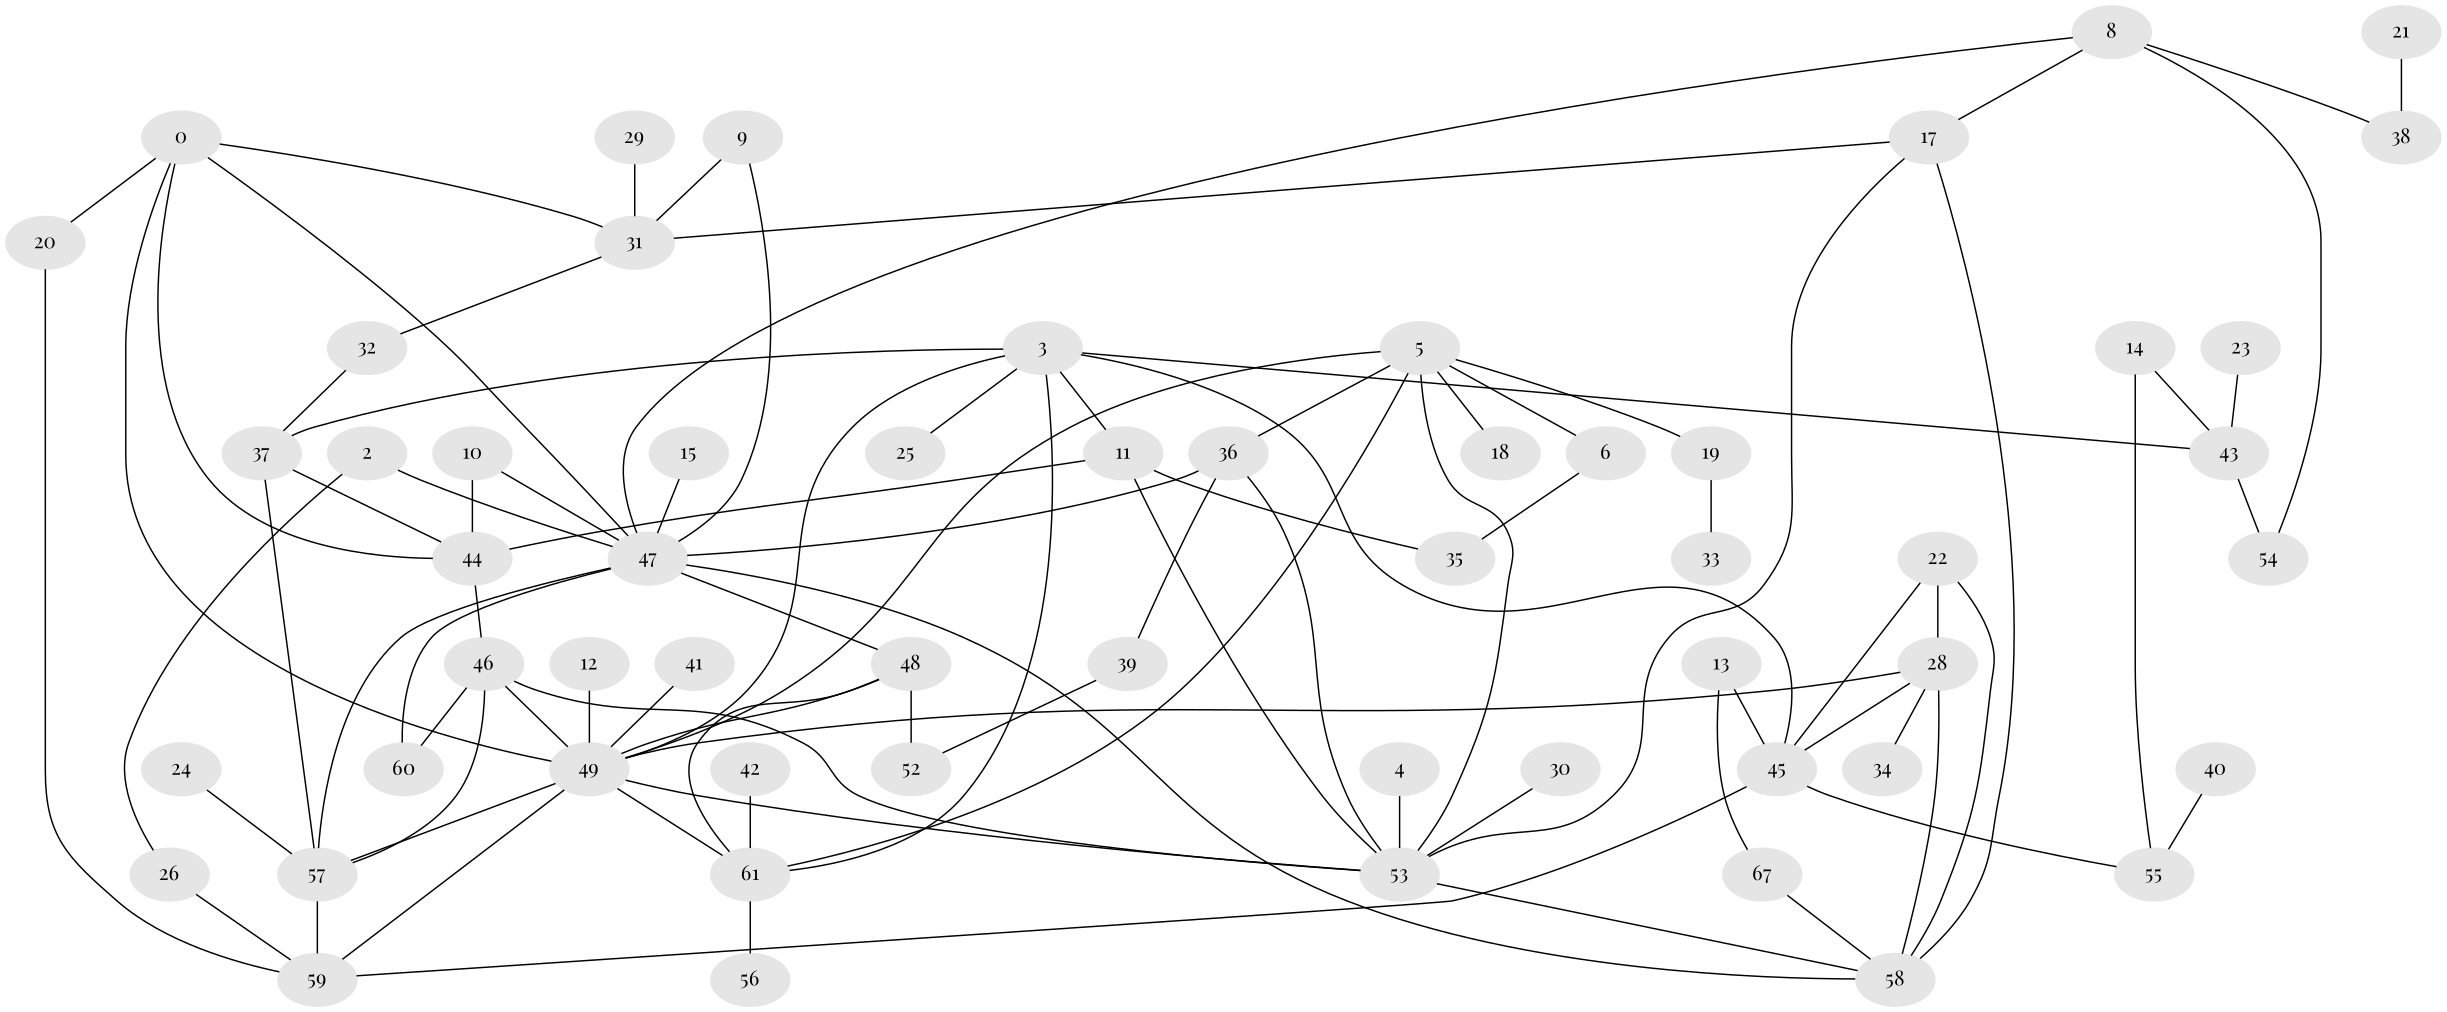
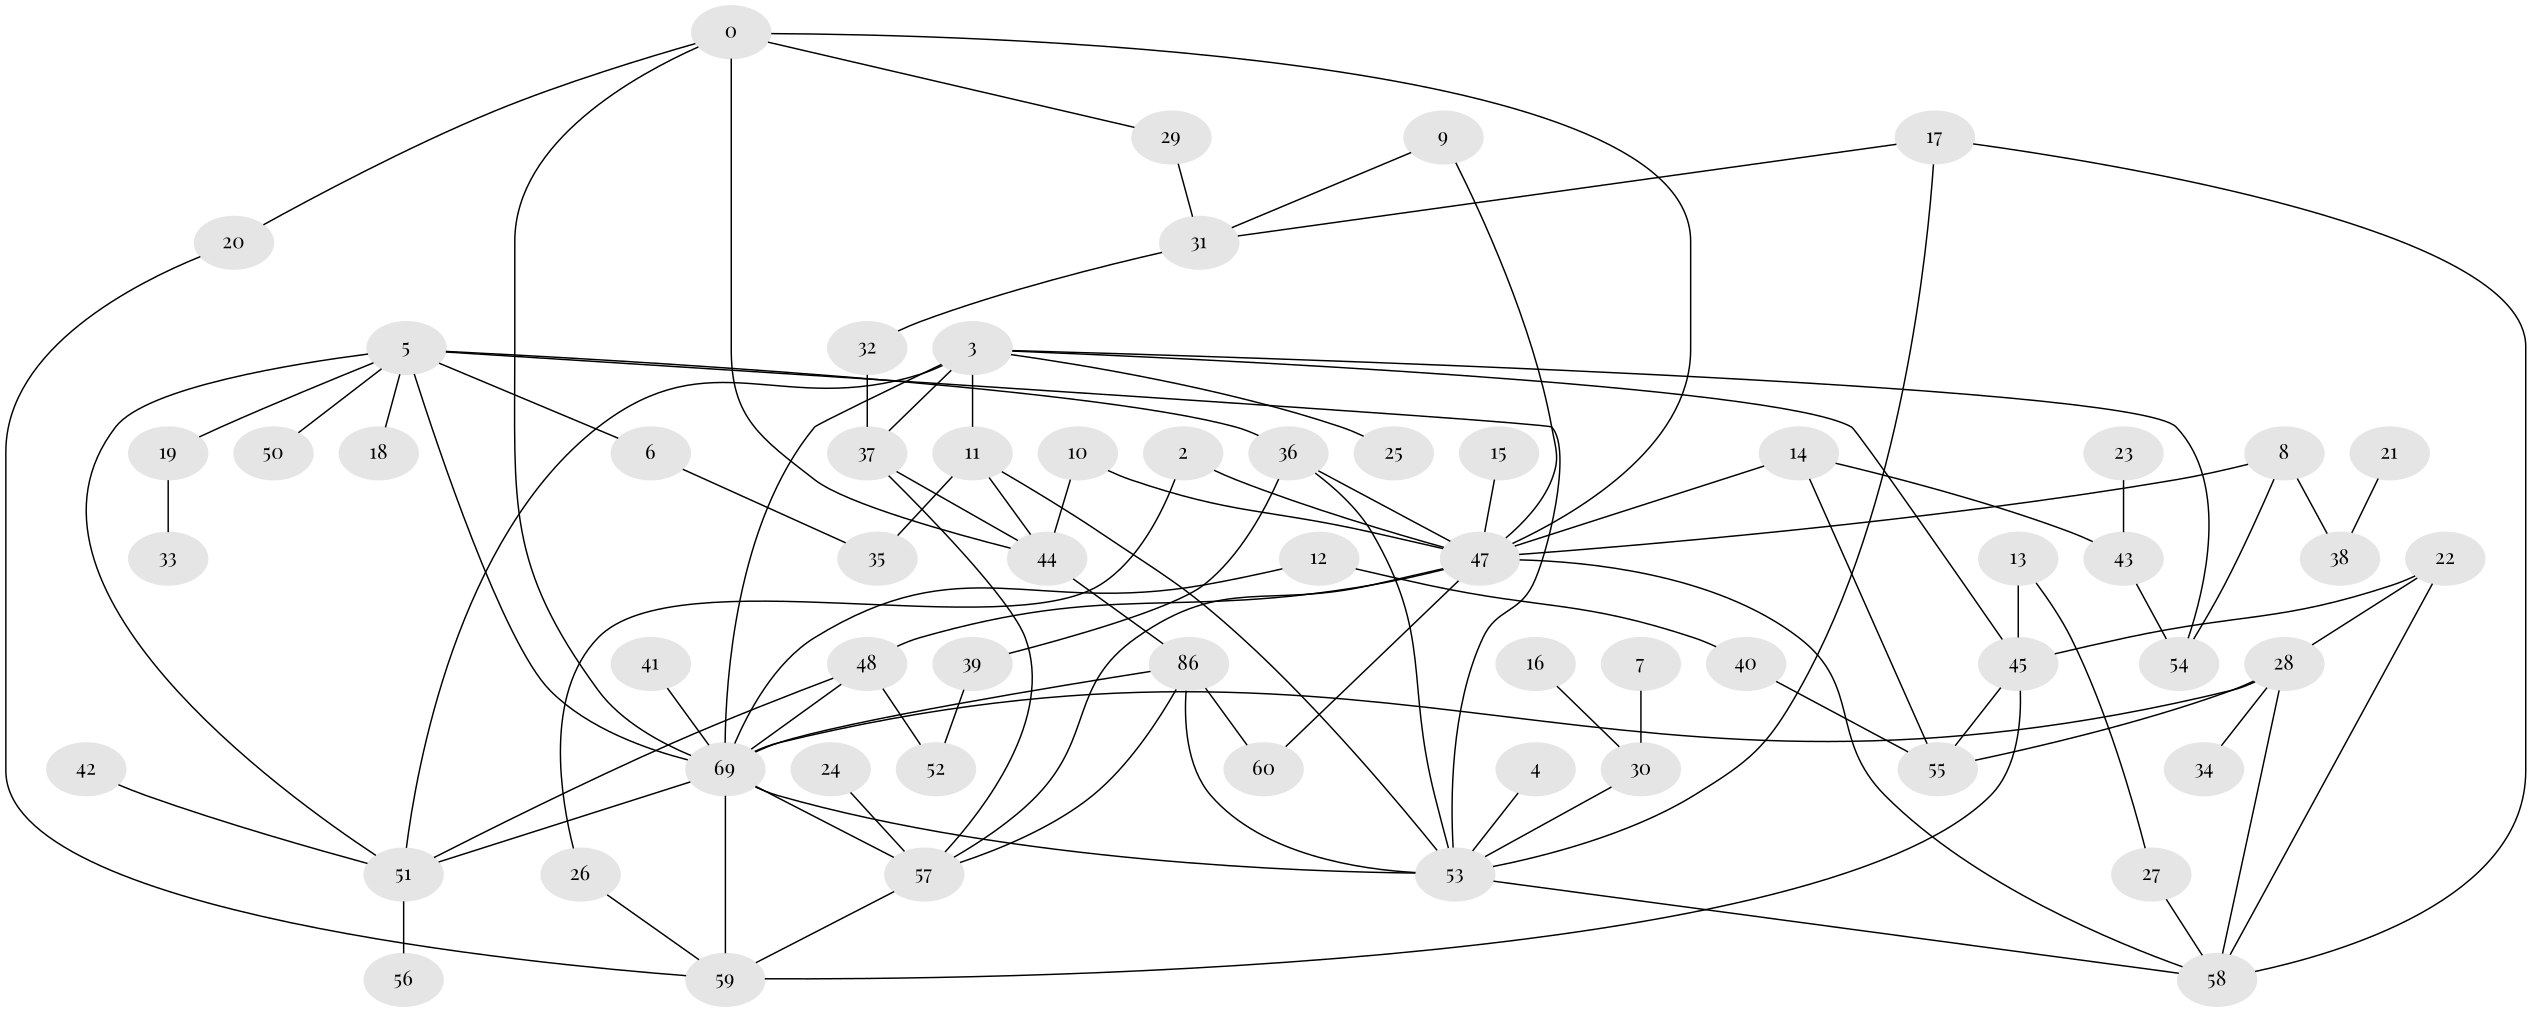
edge "8" -- "17": removed
edge "0" -- "31": now "0" -- "29"
edge "3" -- "43": now "3" -- "54"
node "50": added
edge "14" -- "47": added
edge "12" -- "40": added
node "46": label "46" -> "86"
node "16": added
node "7": added
edge "28" -- "45": now "28" -- "55"
node "49": label "49" -> "69"
node "61": label "61" -> "51"
node "67": label "67" -> "27"
